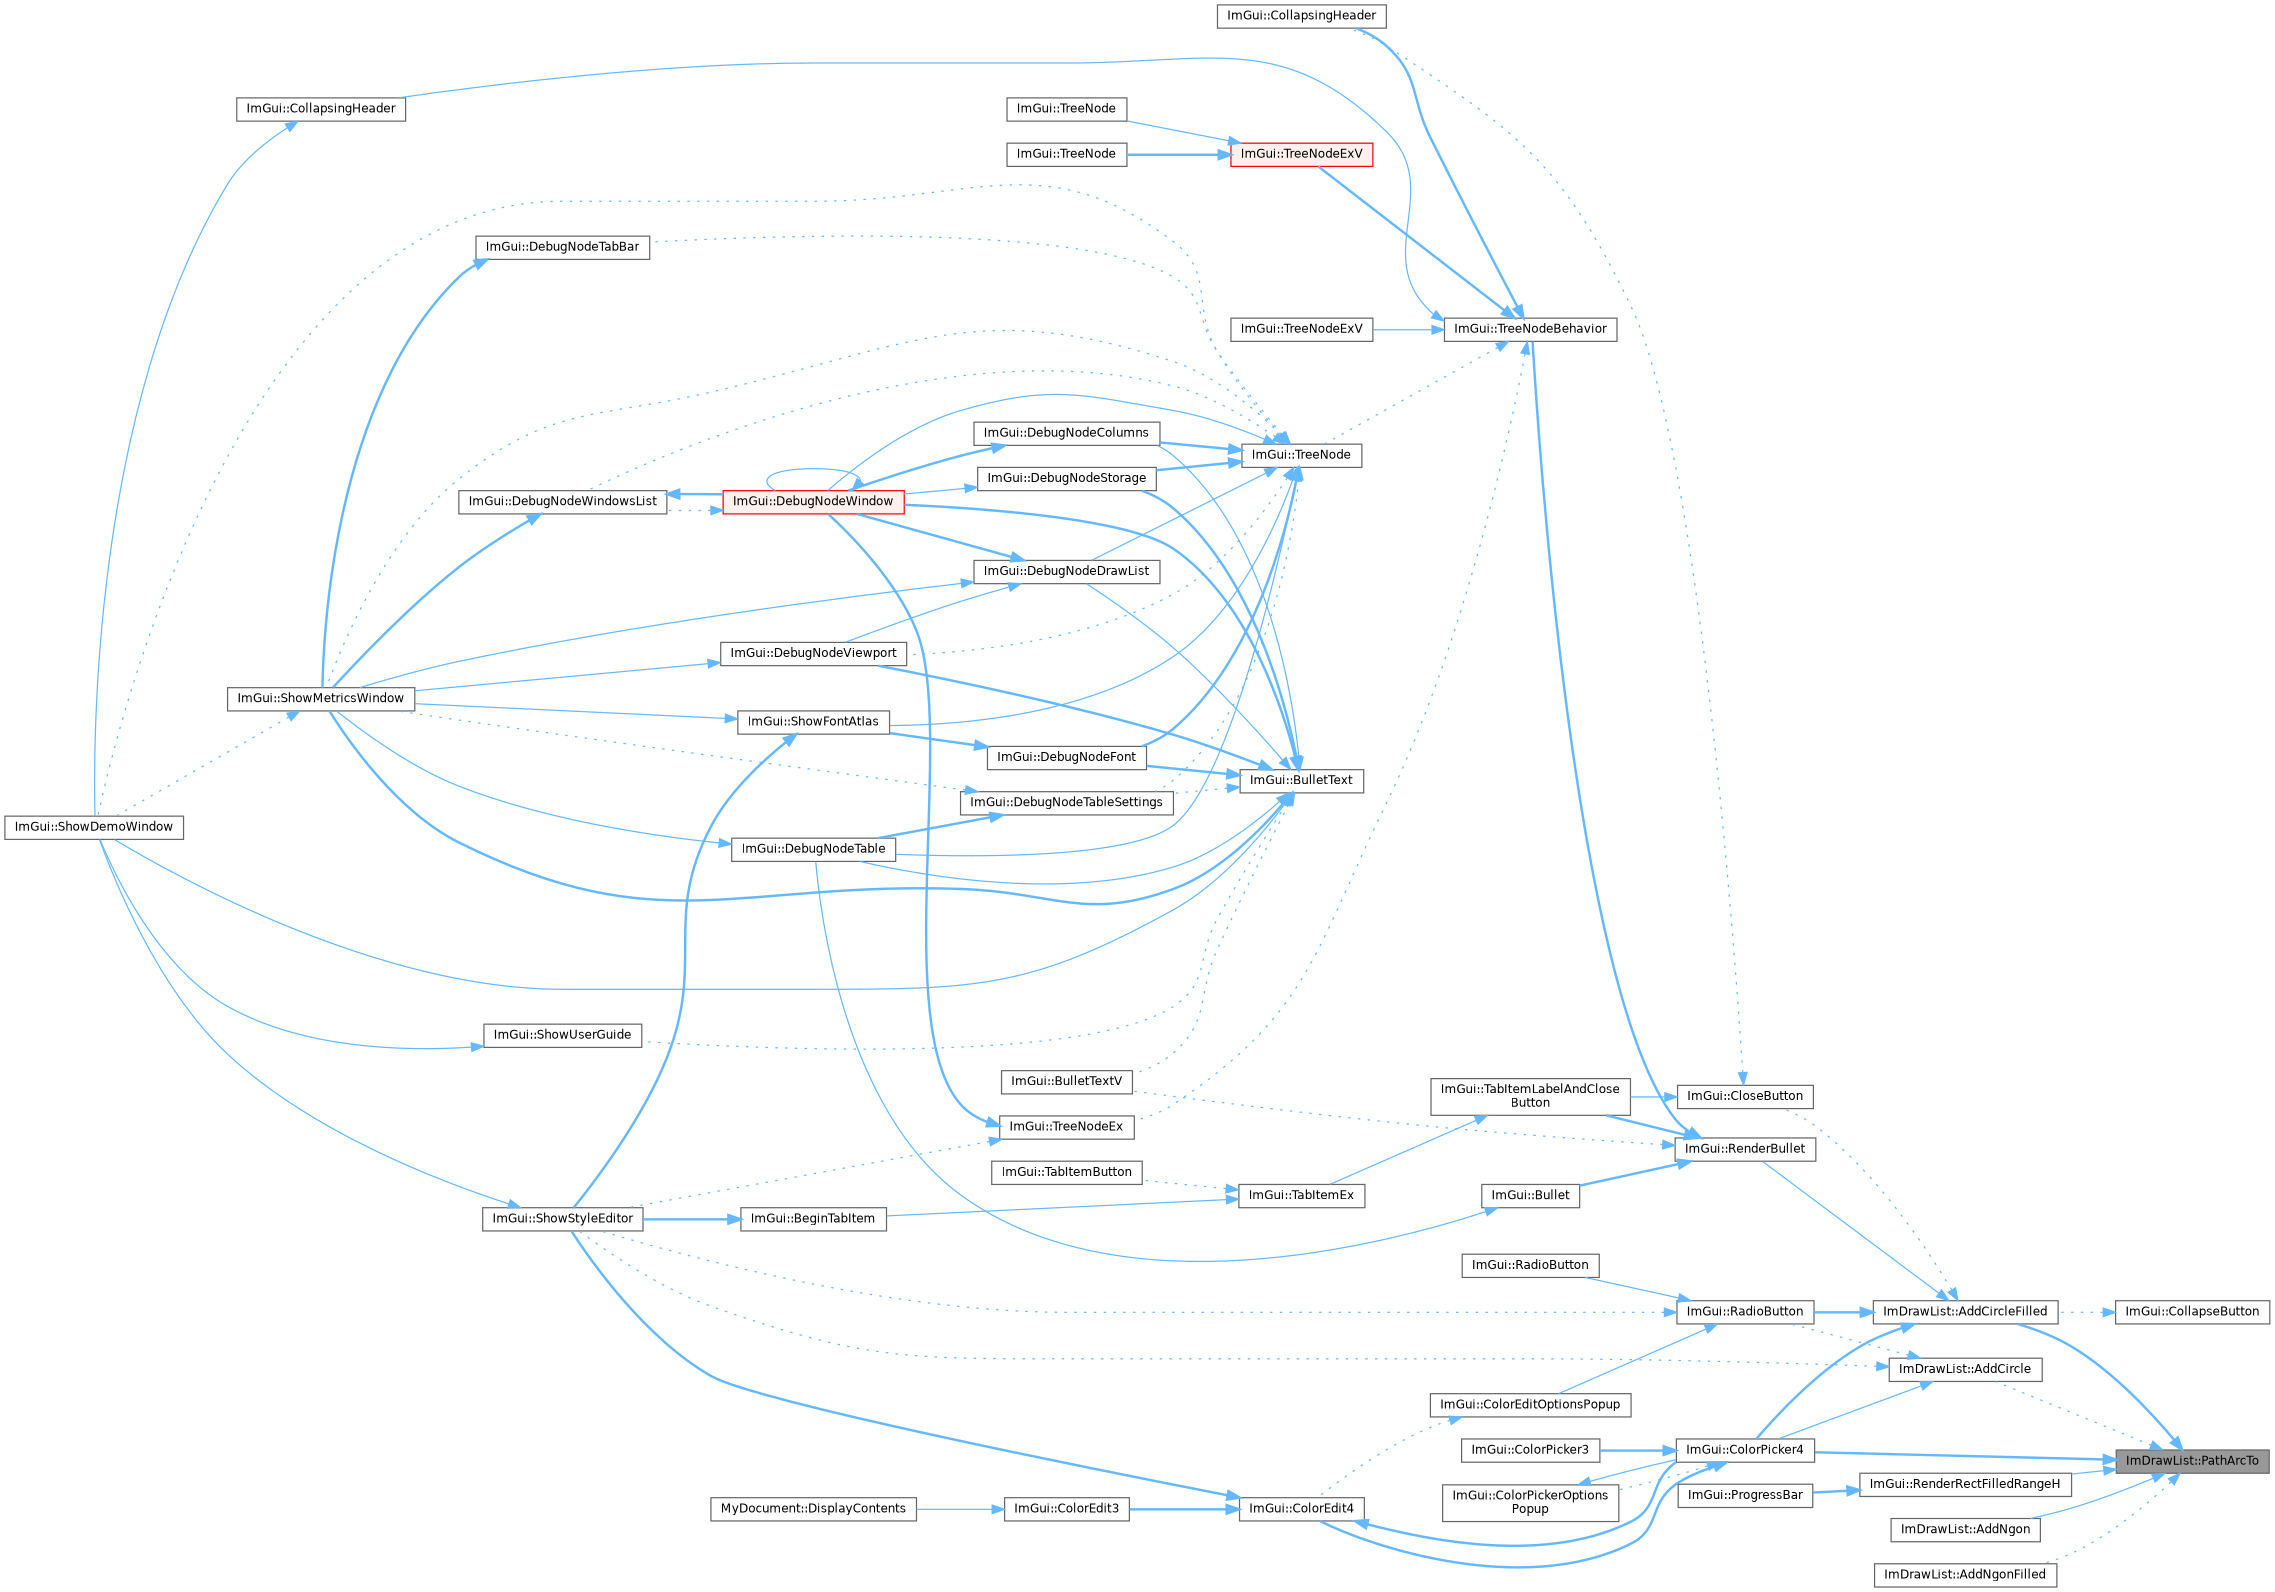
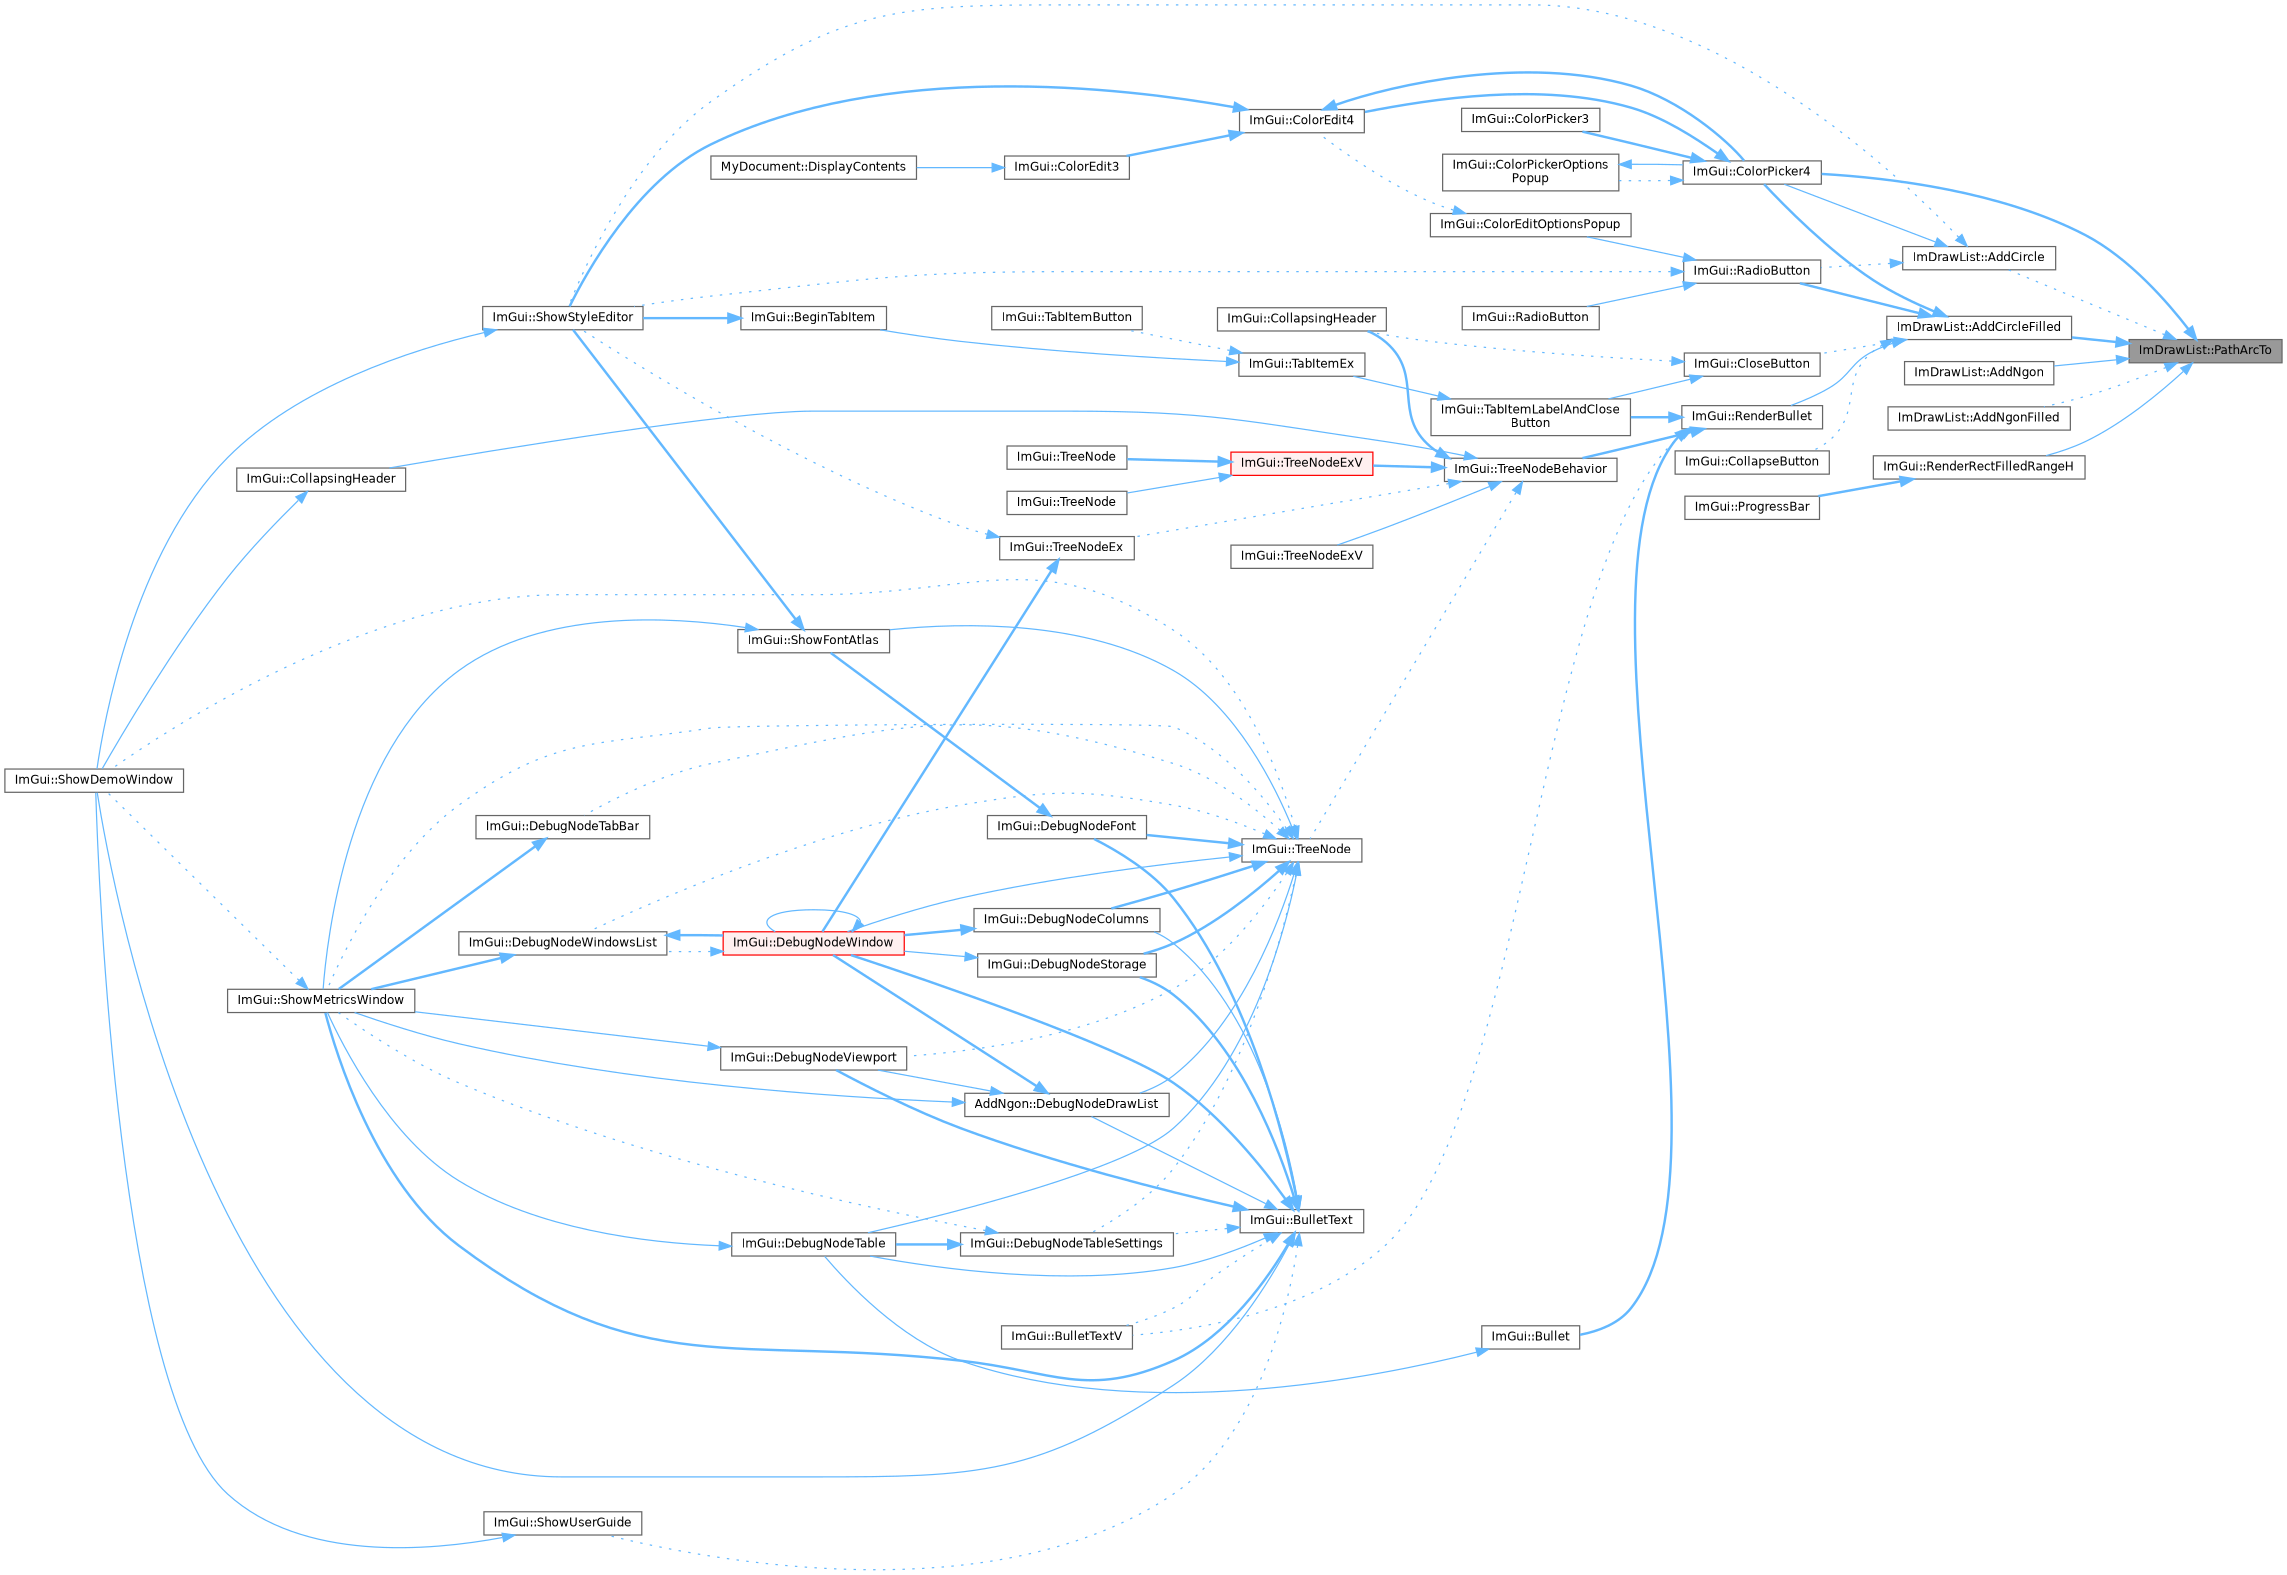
node "ImGui::DebugNodeDrawList": label "ImGui::DebugNodeDrawList" -> "AddNgon::DebugNodeDrawList"
edge "ImDrawList::AddCircleFilled" -> "ImGui::CollapseButton": reversed
